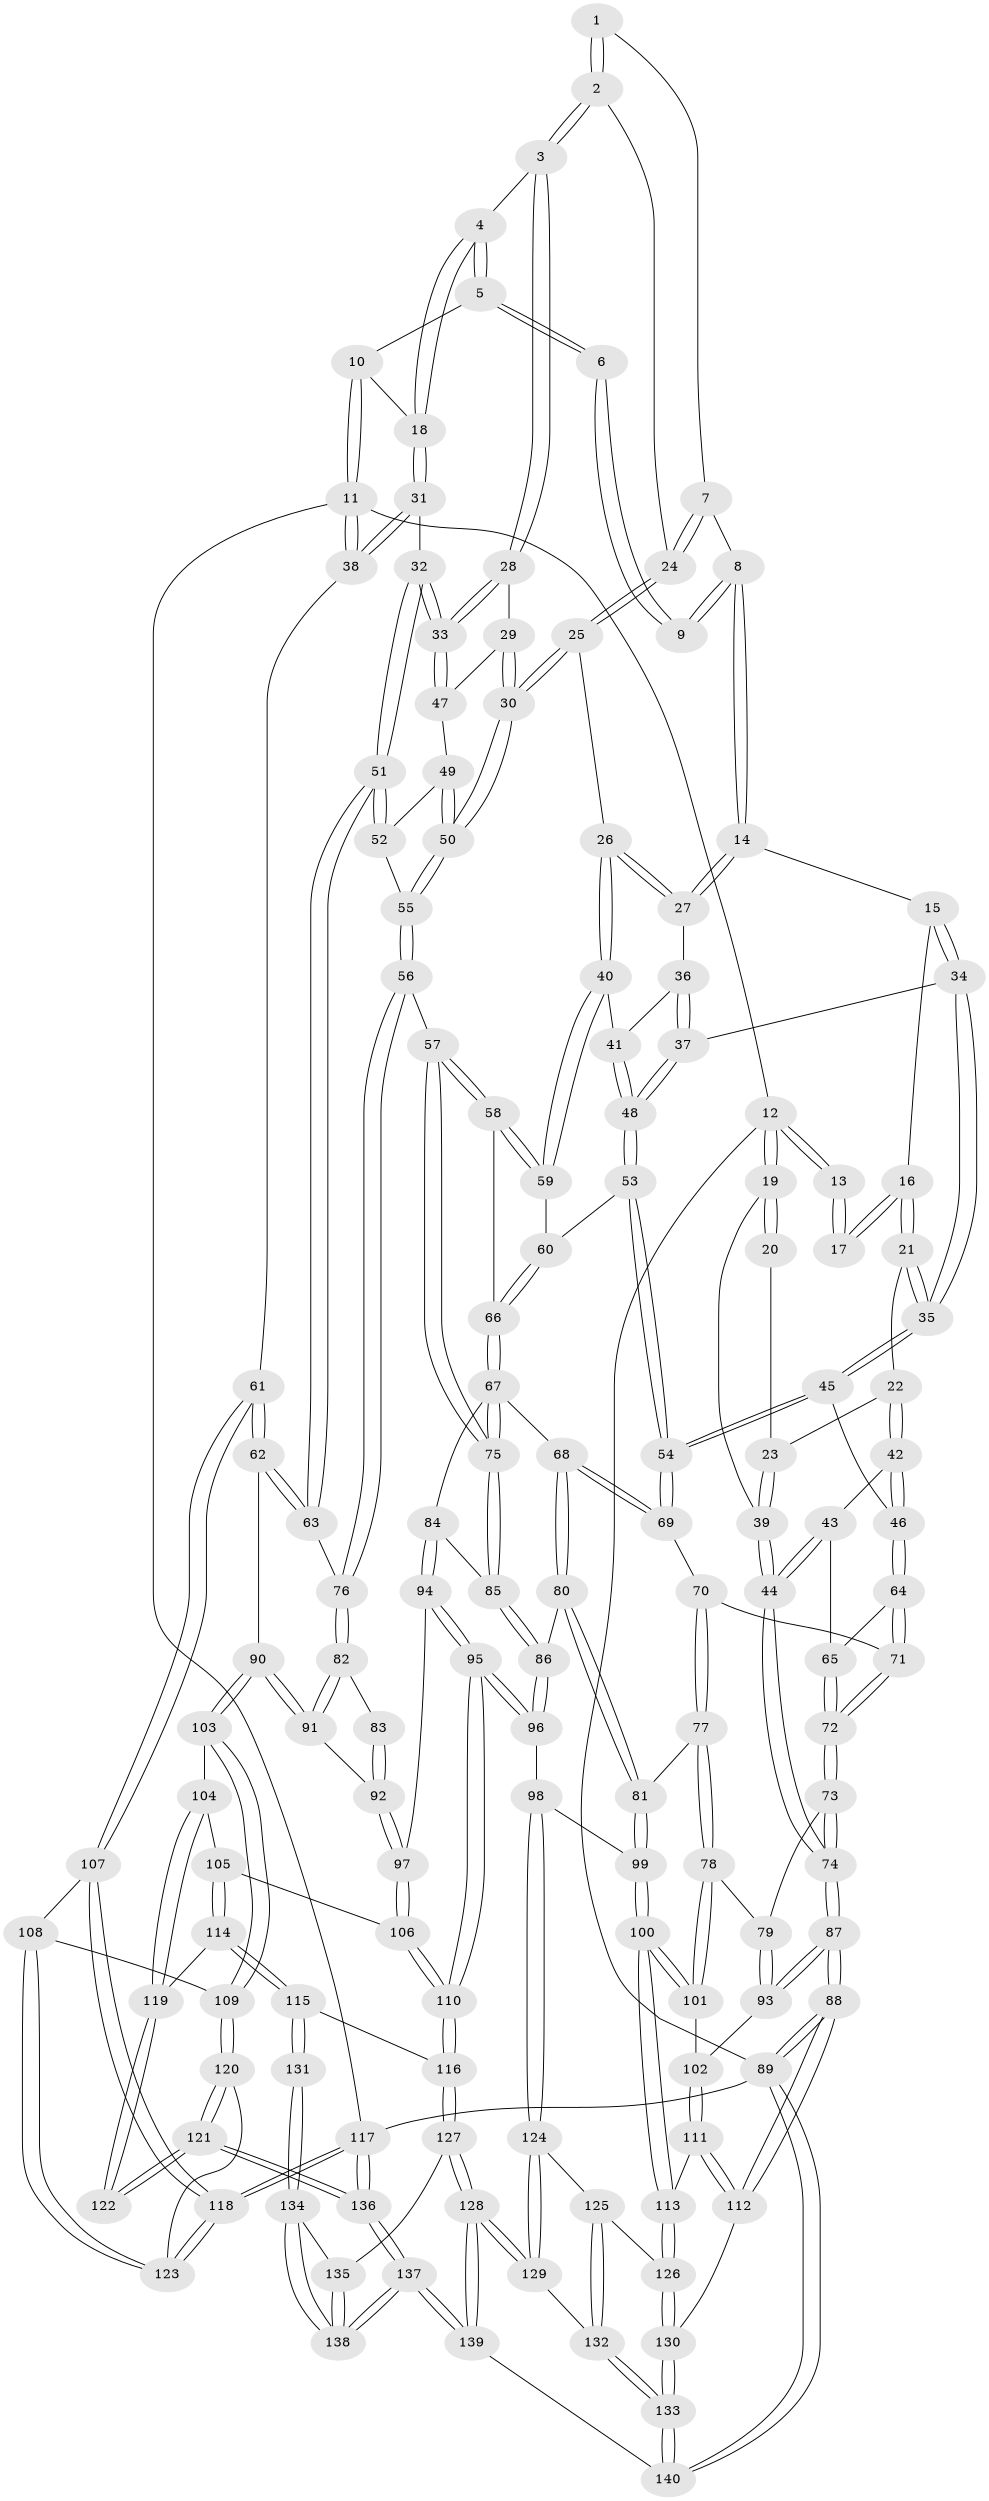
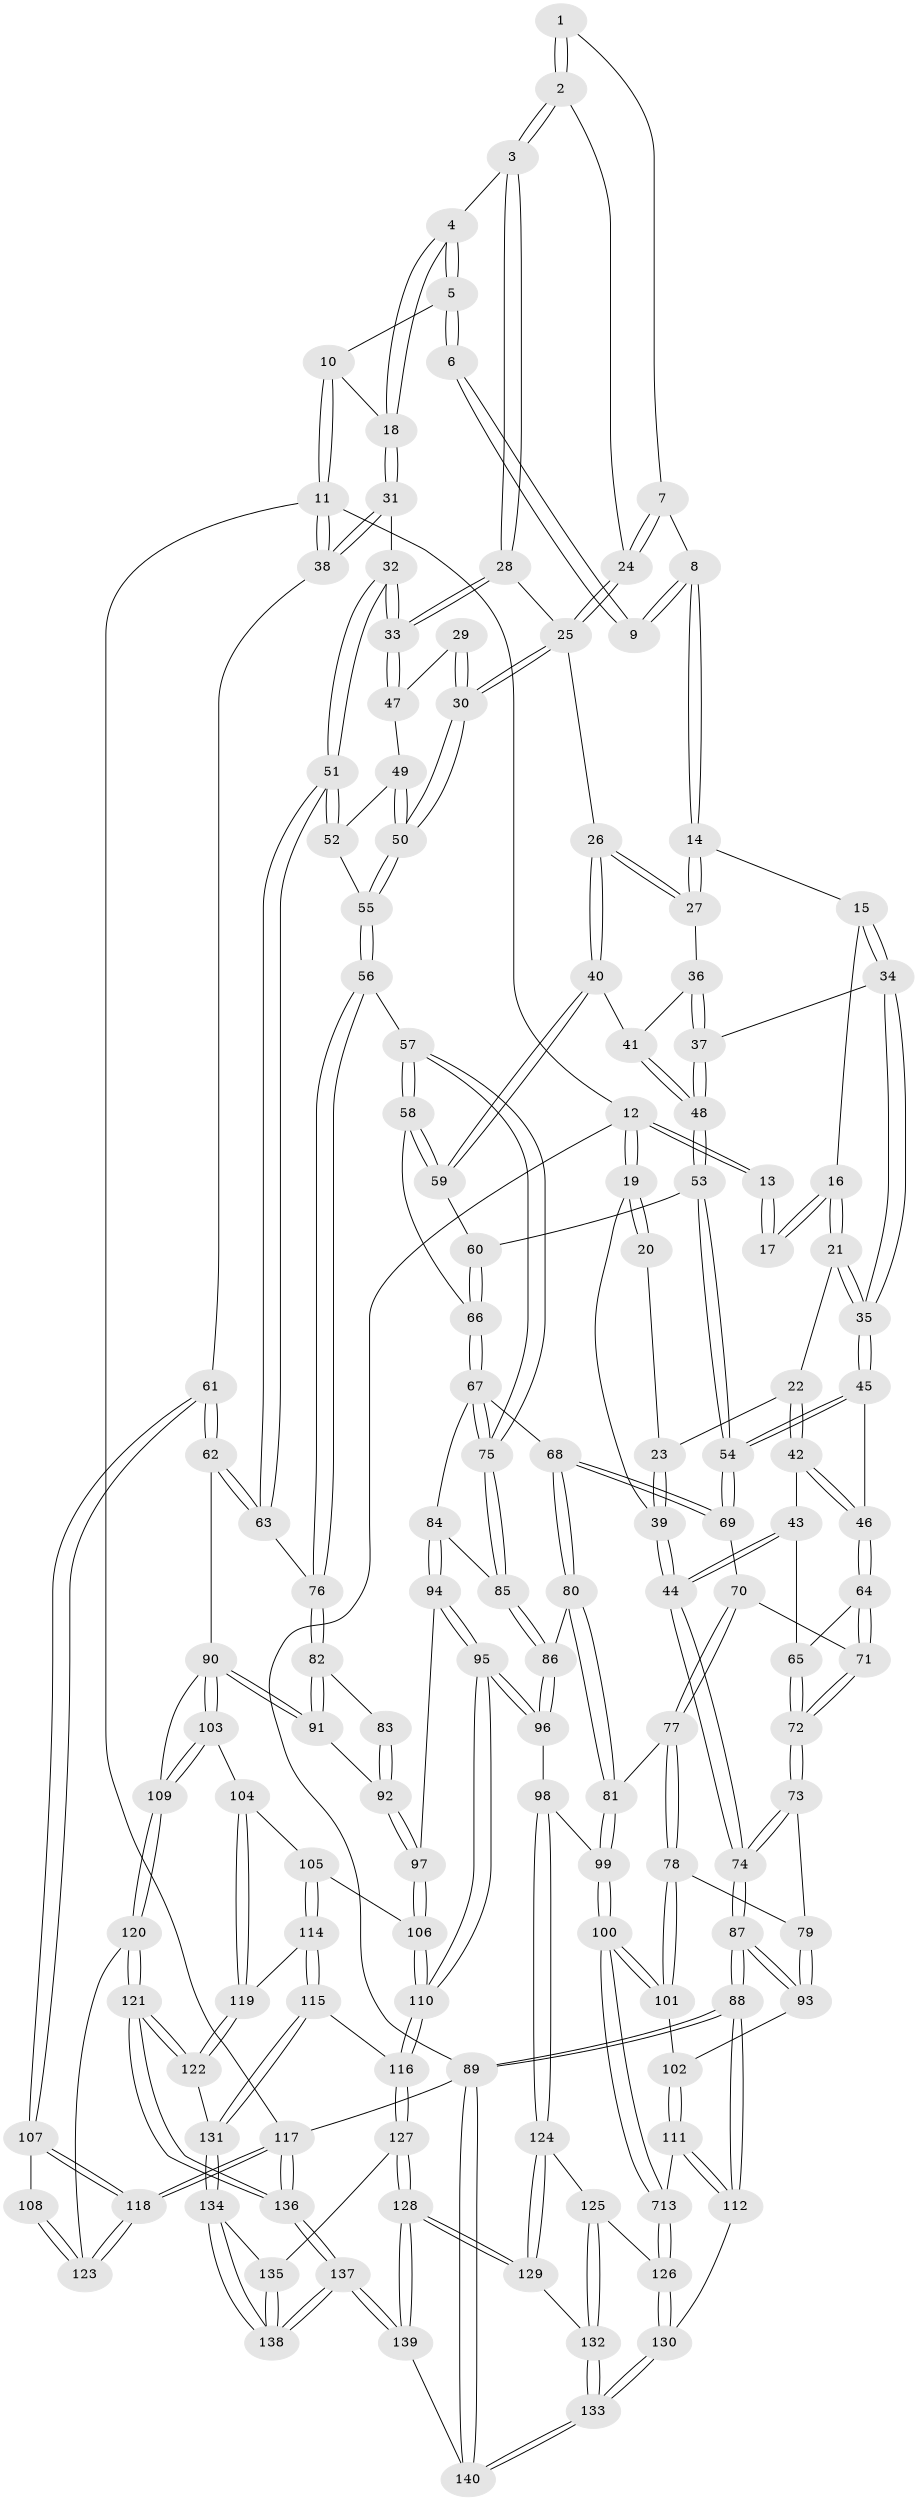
edge "28" -- "29": now "28" -- "25"
edge "108" -- "109": now "90" -- "109"
edge "122" -- "131": added
node "113": label "113" -> "713"
